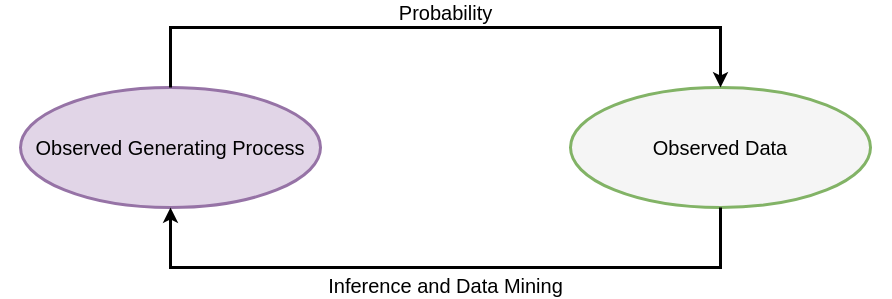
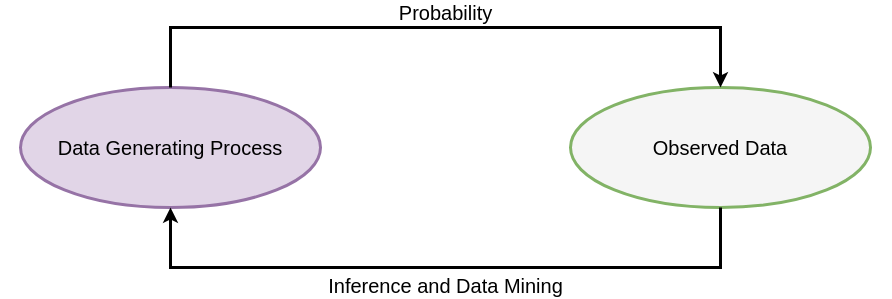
node "Observed Generating Process": label "Observed Generating Process" -> "Data Generating Process"
